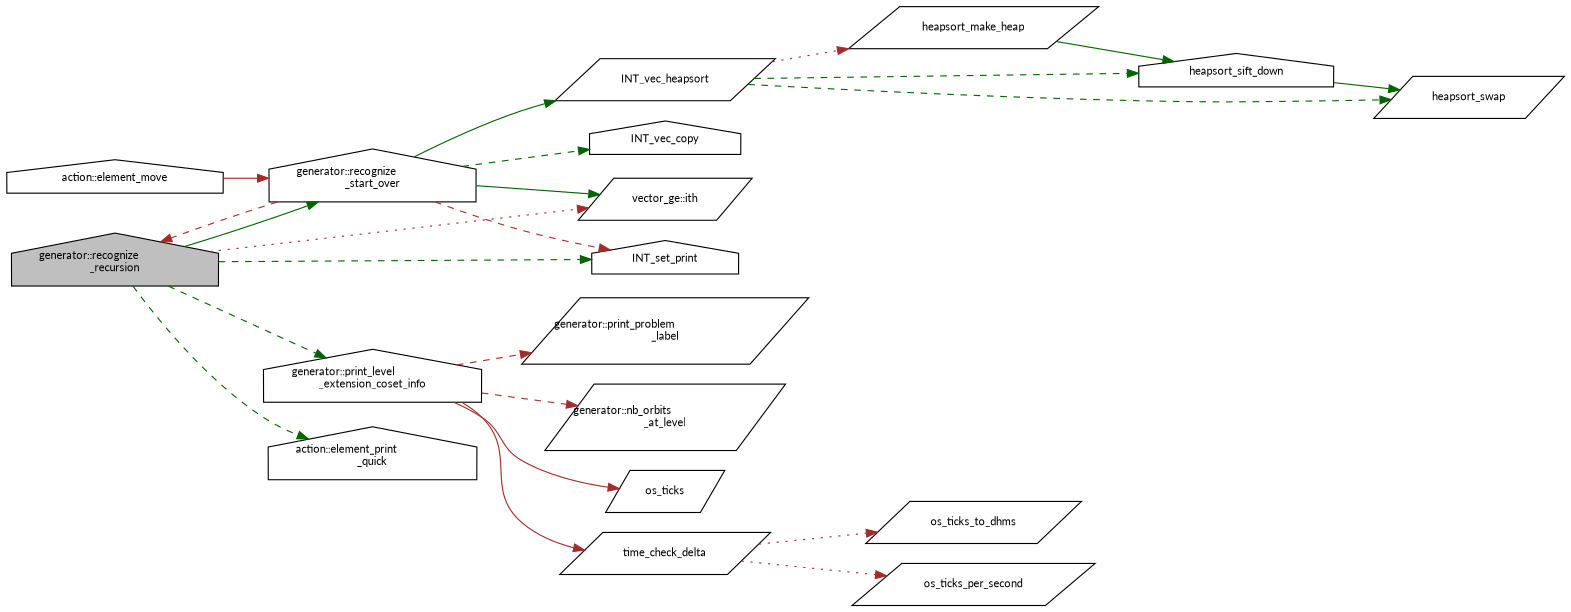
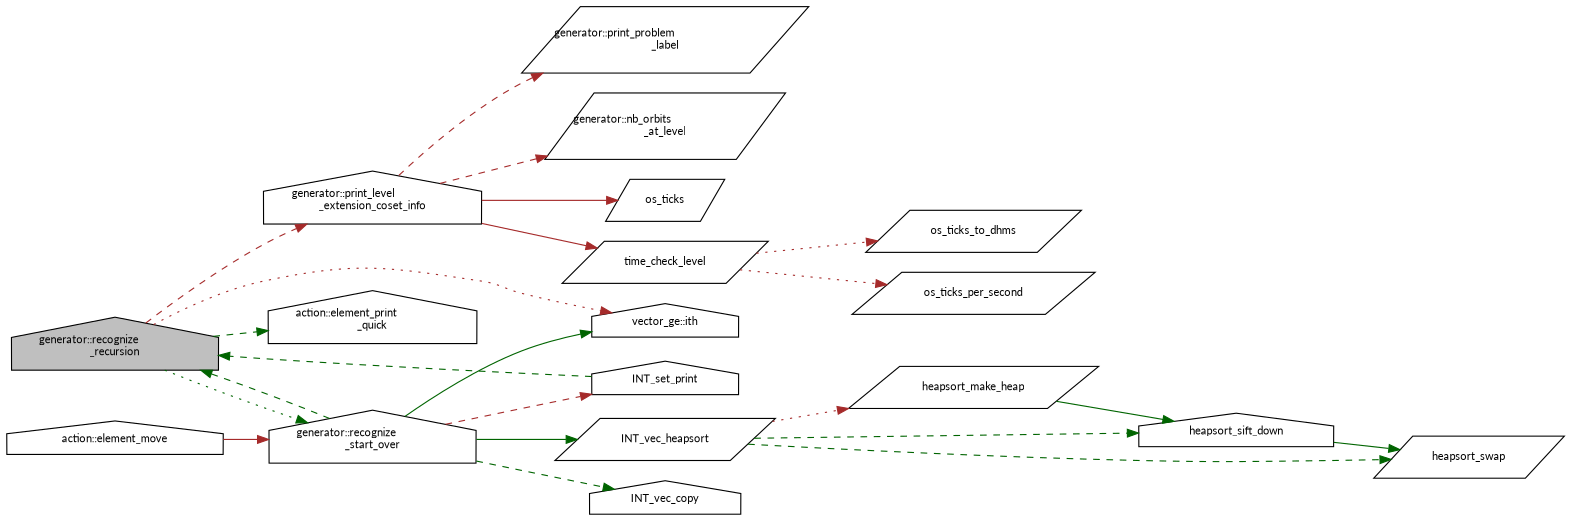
node "vector_ge::ith": shape parallelogram -> house
edge "generator::recognize _start_over" -> "generator::recognize _recursion": color brown -> darkgreen
edge "generator::recognize _recursion" -> "generator::recognize _start_over": style solid -> dotted
edge "generator::recognize _recursion" -> "INT_set_print": reversed
edge "generator::recognize _recursion" -> "generator::print_level _extension_coset_info": color darkgreen -> brown
node "time_check_delta": label "time_check_delta" -> "time_check_level"
